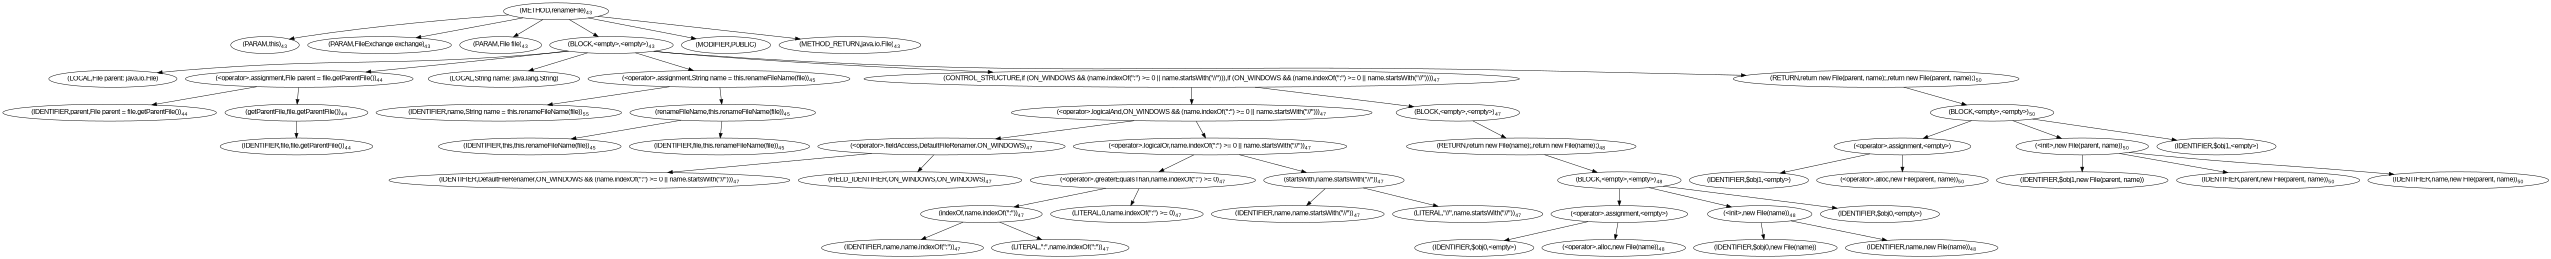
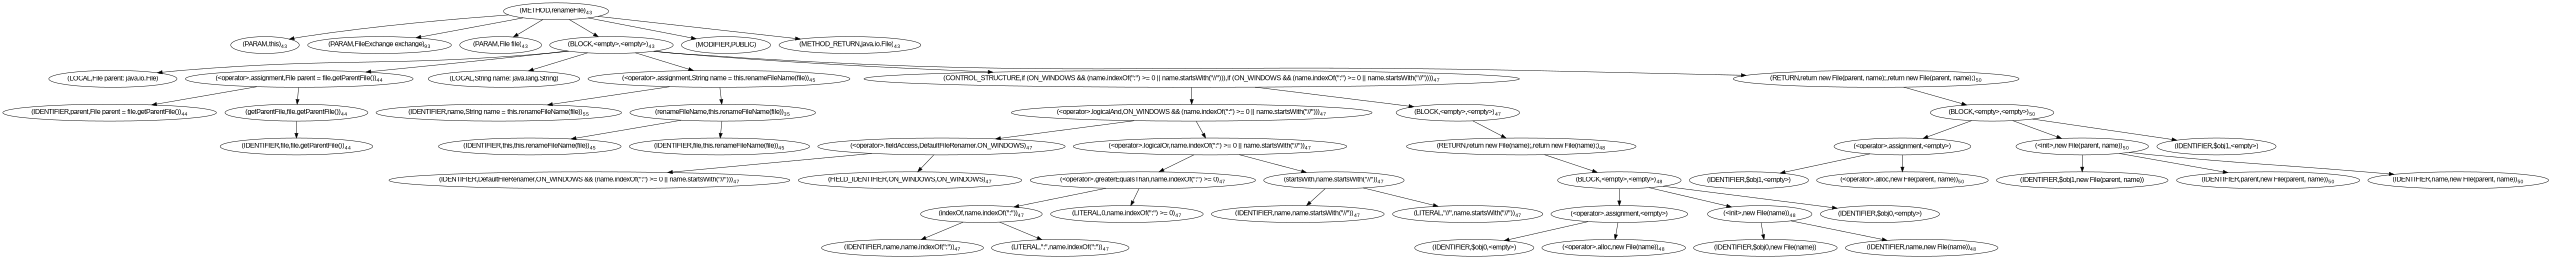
node "(PARAM,FileExchange exchange)": text "43" -> "93"
node "(renameFileName,this.renameFileName(file))": text "45" -> "35"
